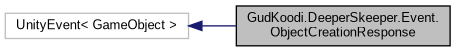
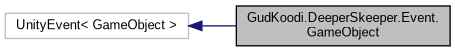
node "GudKoodi.DeeperSkeeper.Event. ObjectCreationResponse": label "GudKoodi.DeeperSkeeper.Event. ObjectCreationResponse" -> "GudKoodi.DeeperSkeeper.Event. GameObject"
